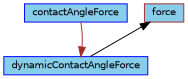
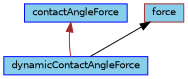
edge "contactAngleForce" -> "dynamicContactAngleForce": reversed
